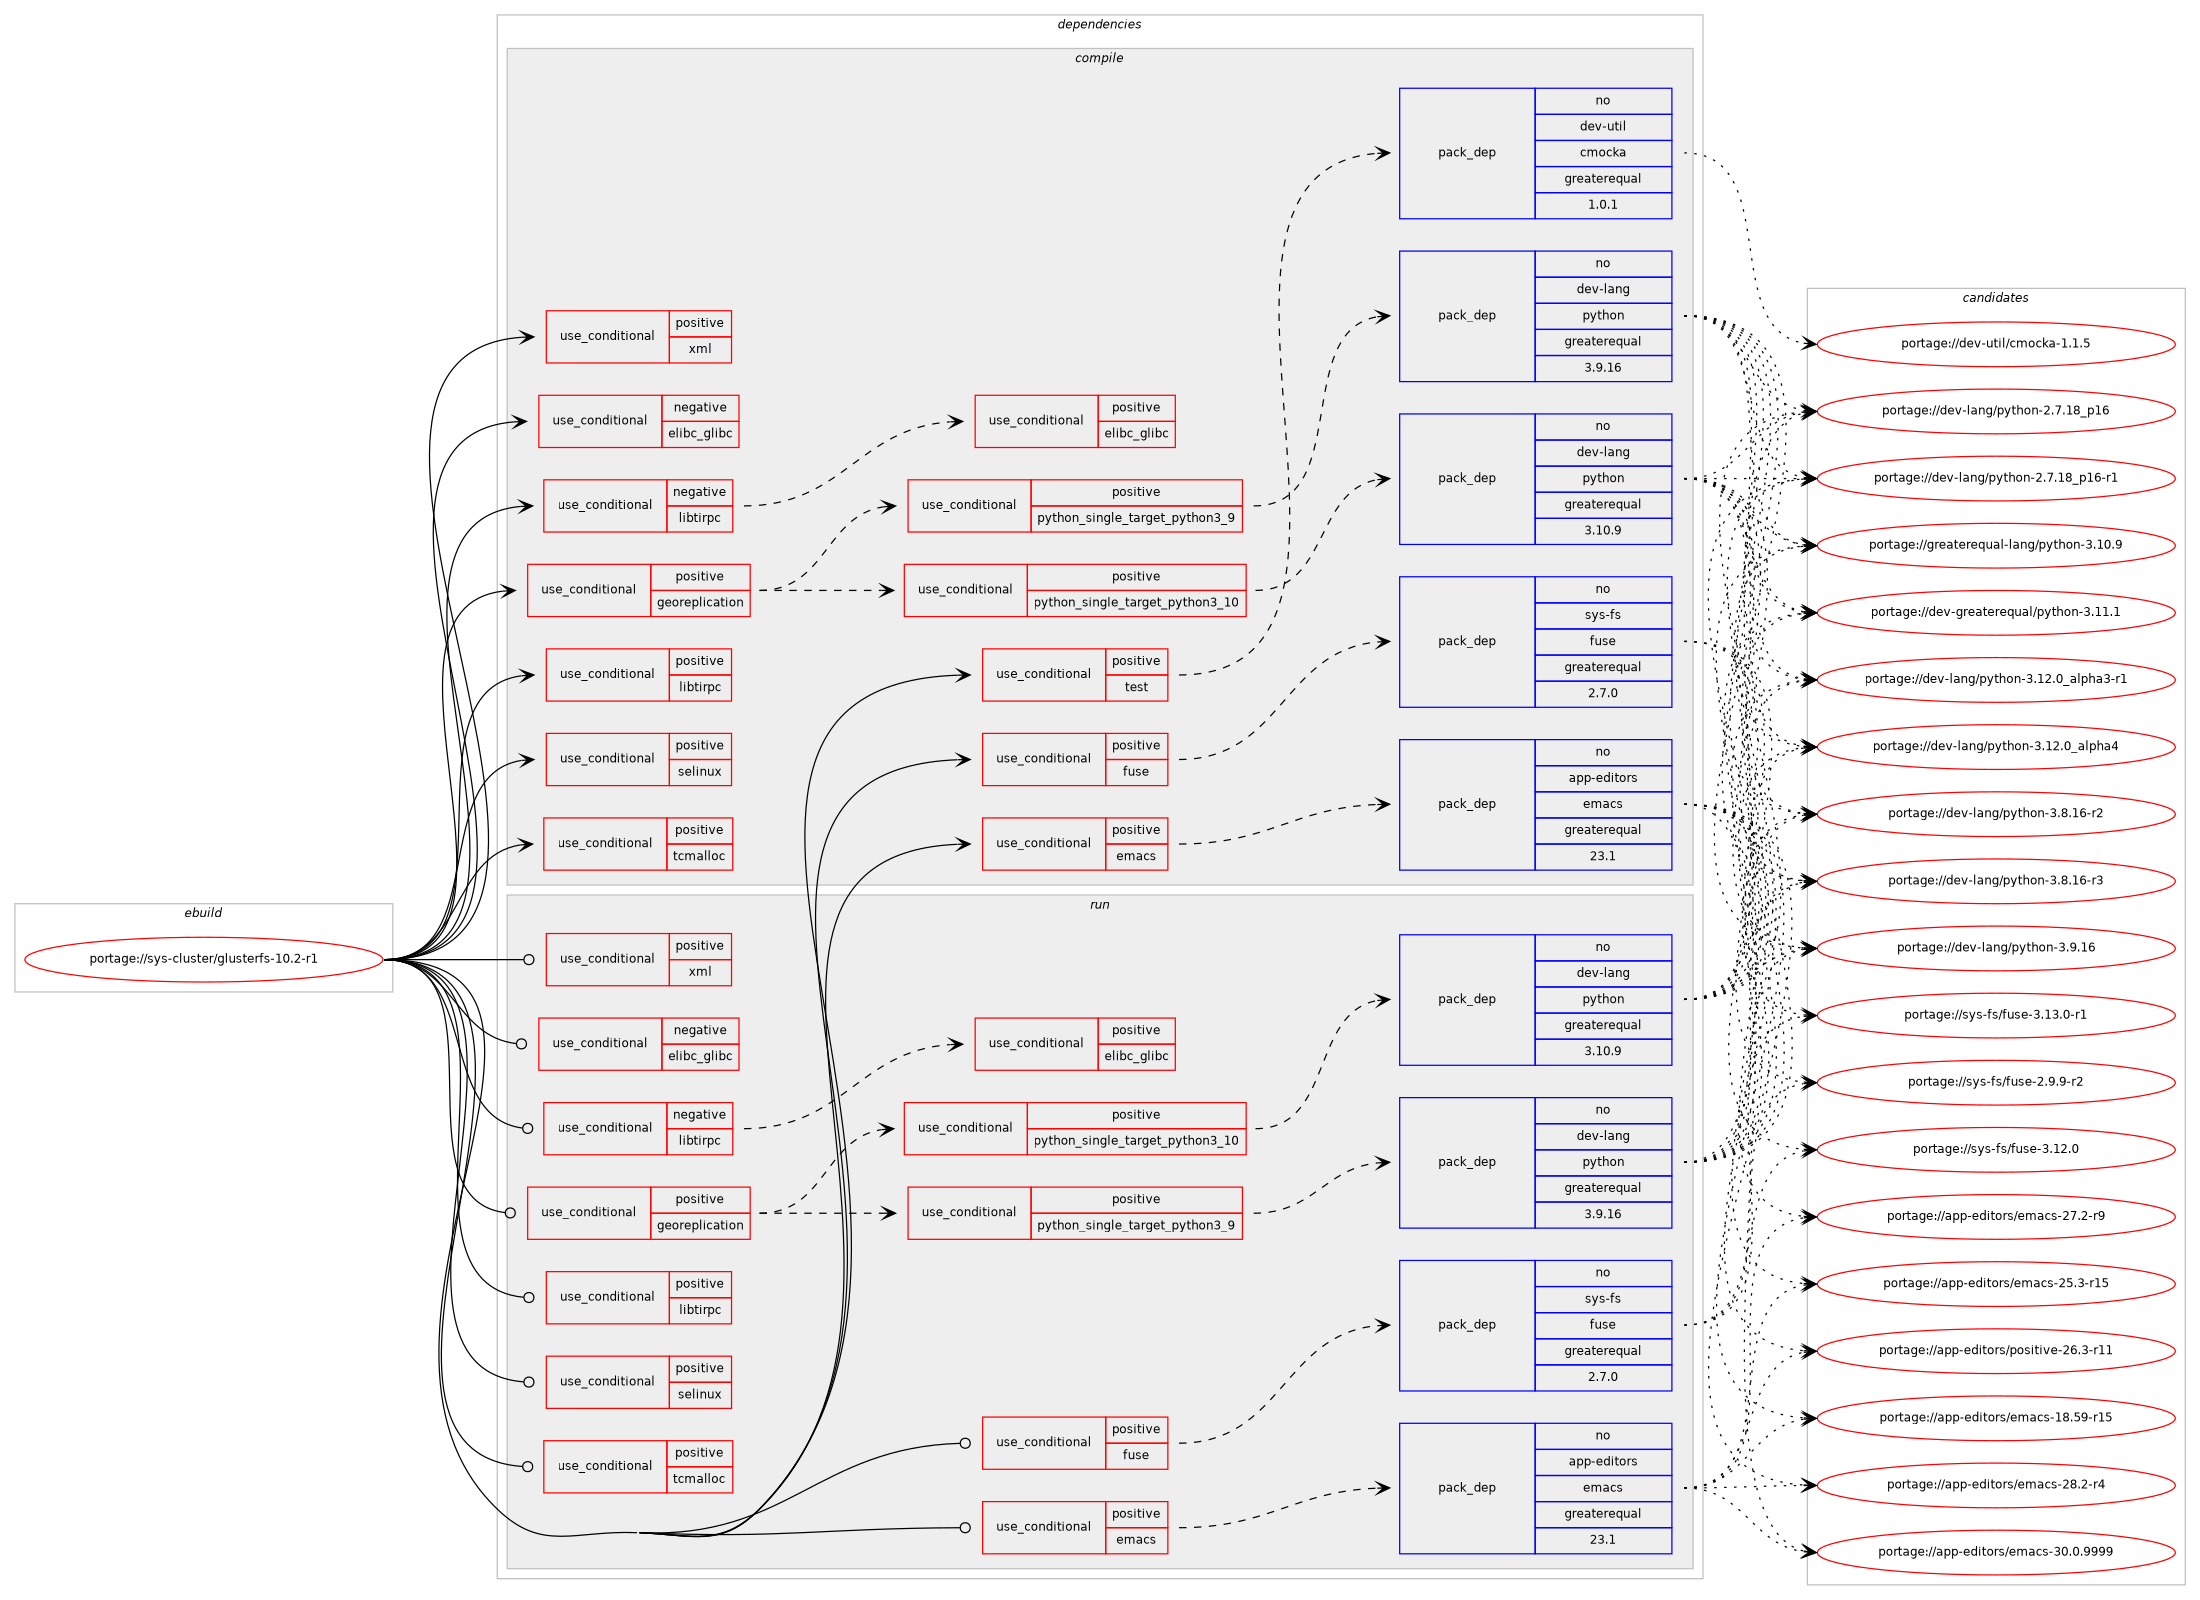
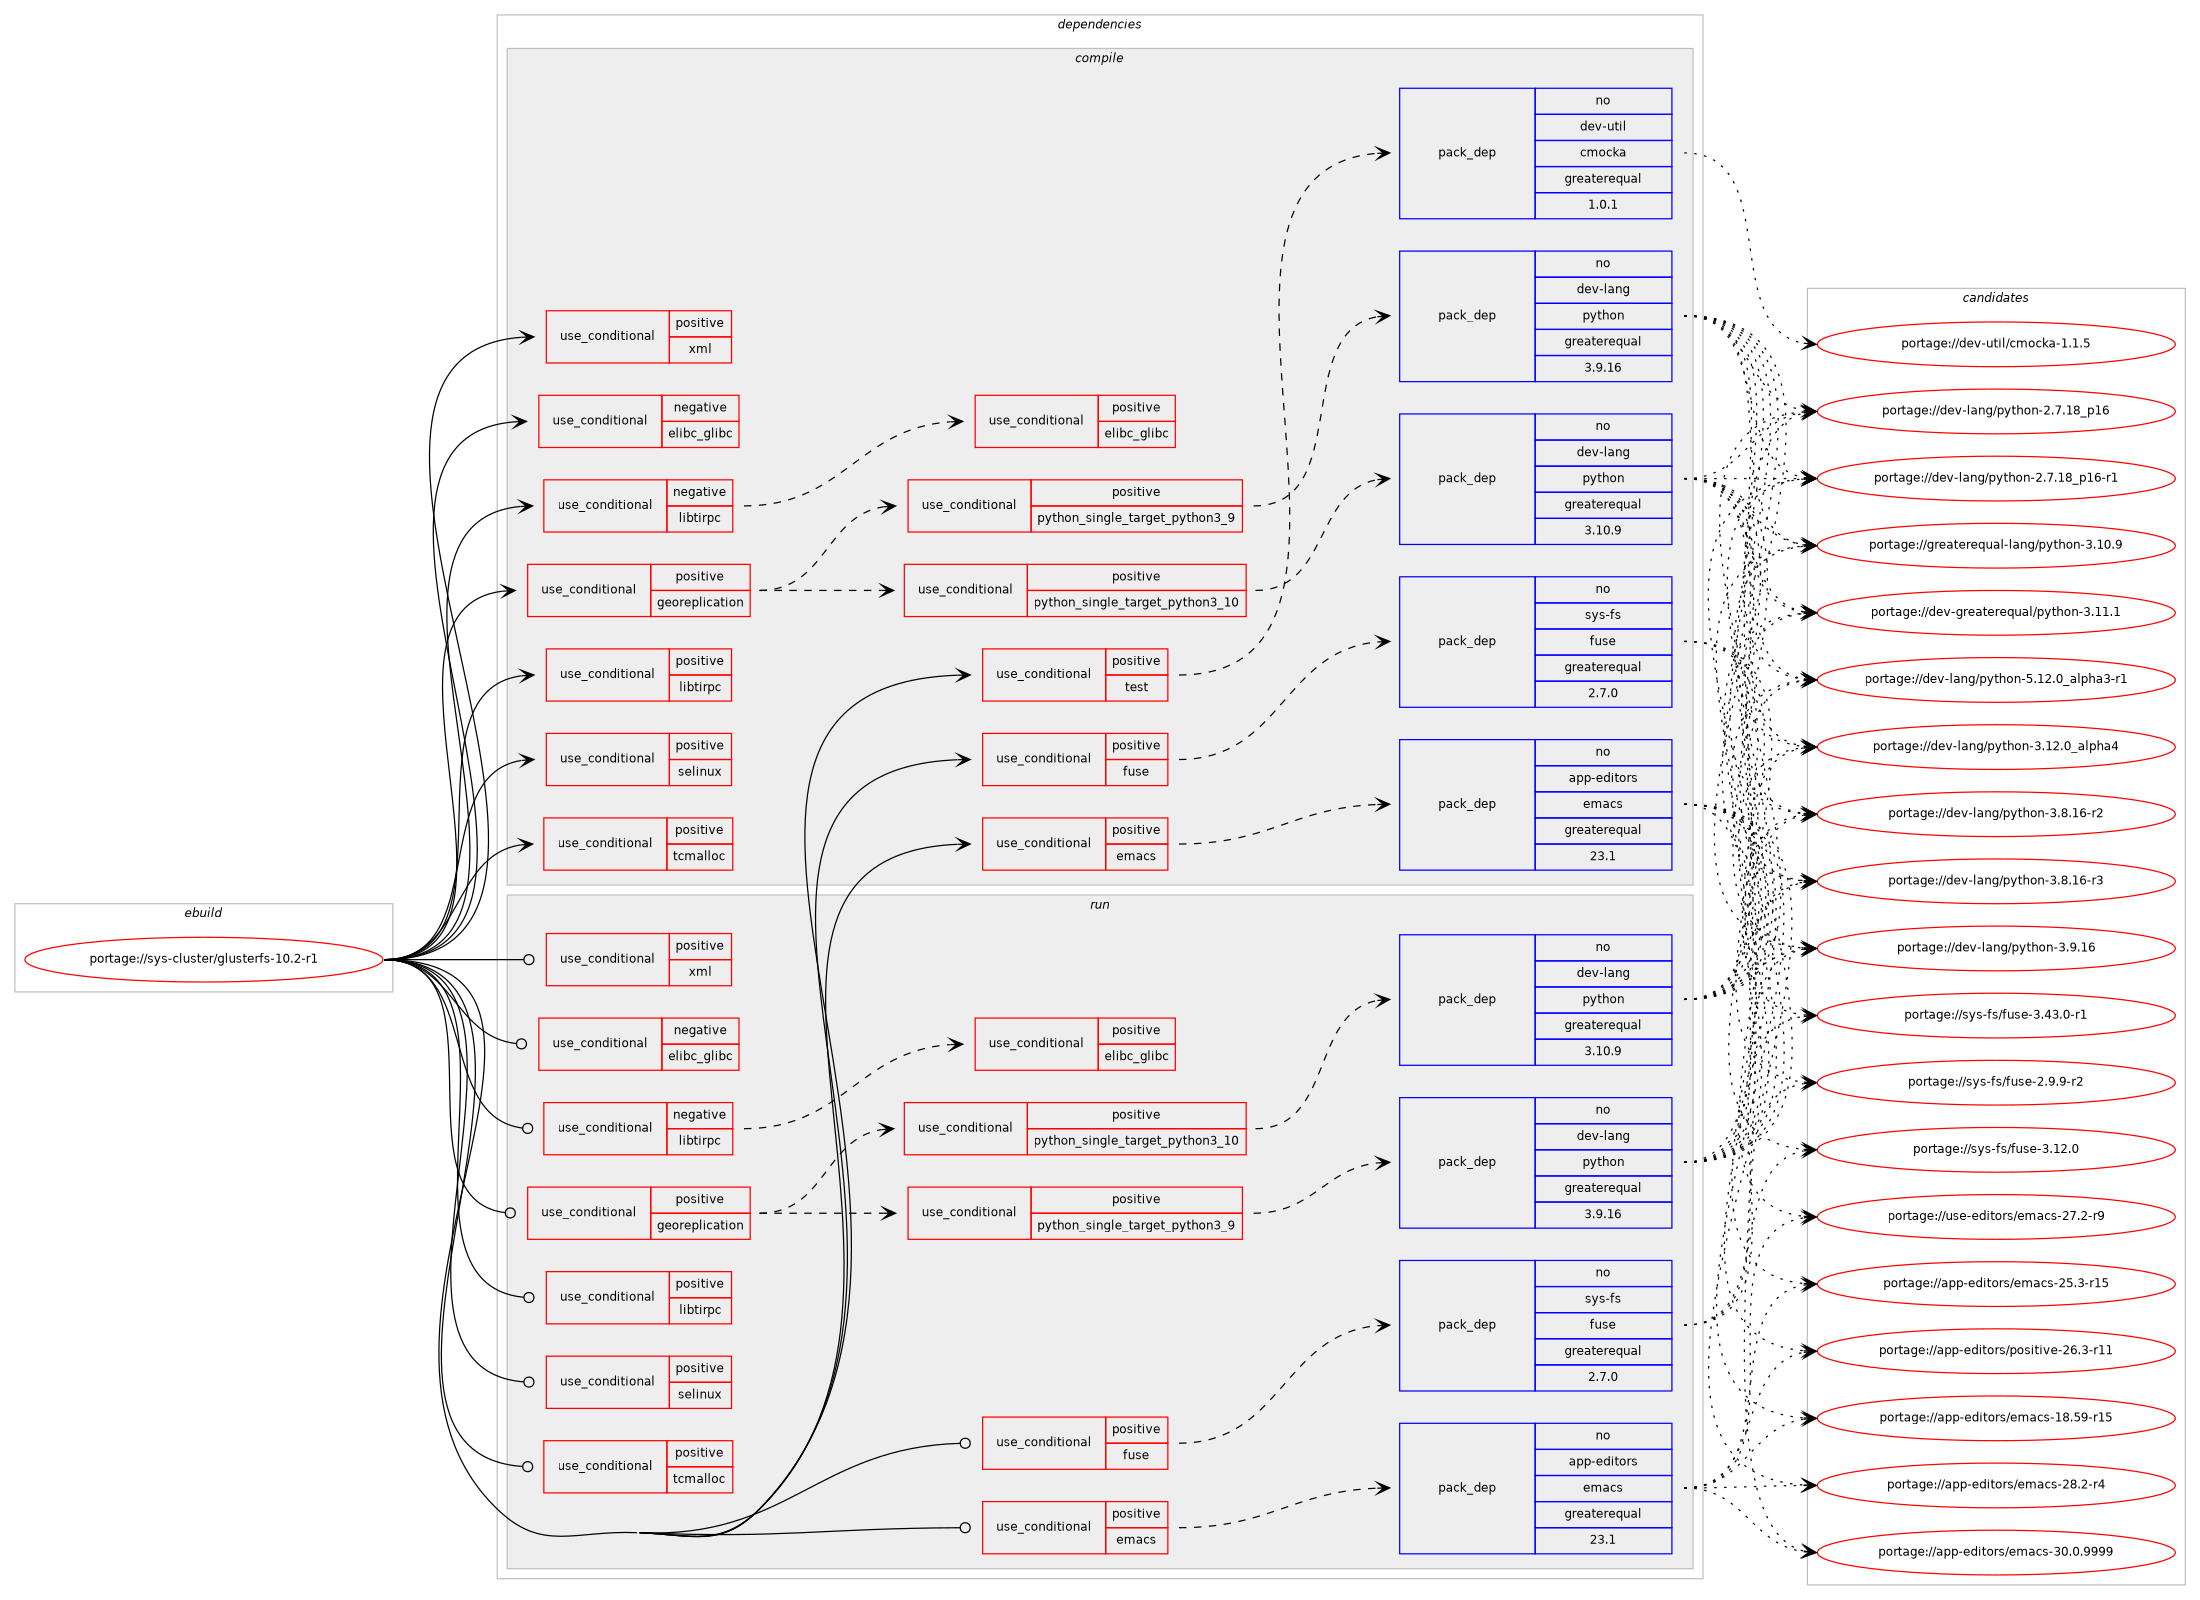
node "portage://dev-lang/python-3.12.0_alpha3-r1": label "portage://dev-lang/python-3.12.0_alpha3-r1" -> "portage://dev-lang/python-5.12.0_alpha3-r1"
node "portage://sys-fs/fuse-3.13.0-r1": label "portage://sys-fs/fuse-3.13.0-r1" -> "portage://sys-fs/fuse-3.43.0-r1"
node "portage://app-editors/emacs-27.2-r9": label "portage://app-editors/emacs-27.2-r9" -> "portage://use-editors/emacs-27.2-r9"
